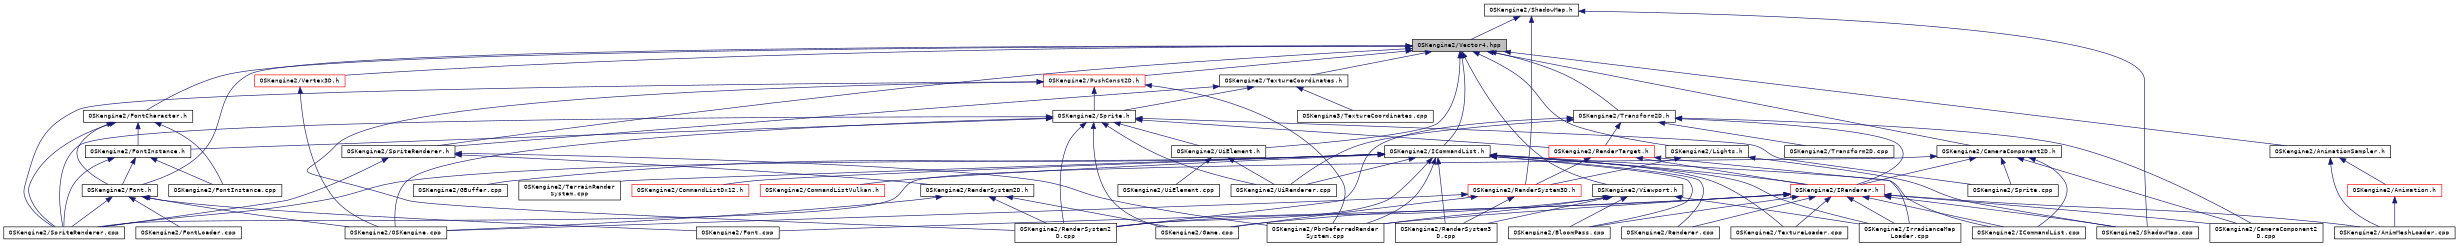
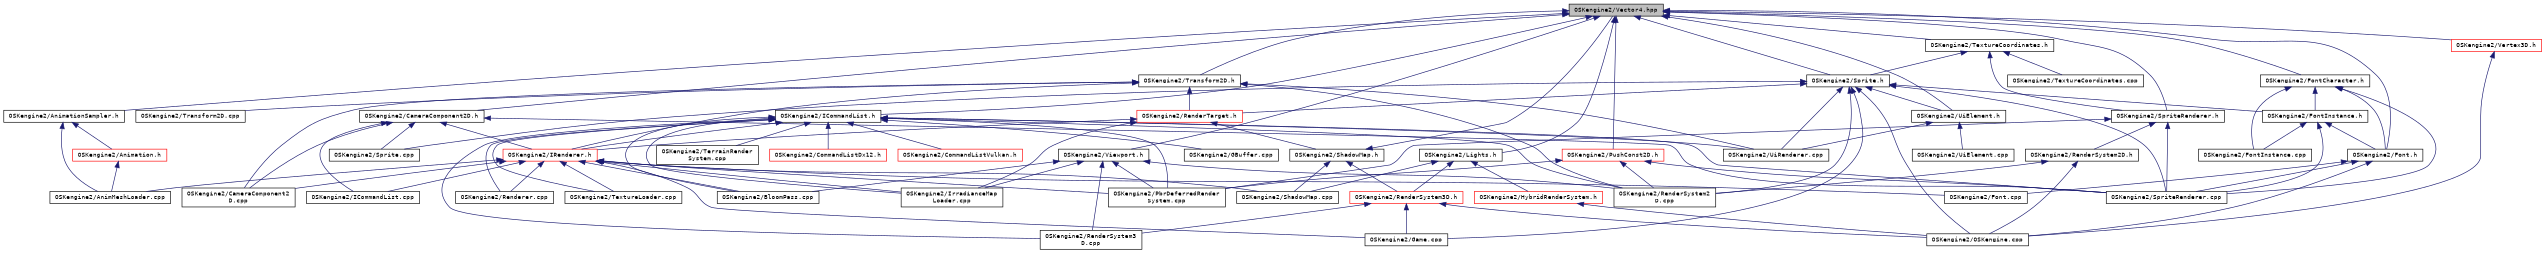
edge "OSKengine2/Sprite.h" -> "OSKengine2/PushConst2D.h": now "OSKengine2/Sprite.h" -> "OSKengine2/Vector4.hpp"
node "OSKengine3/TextureCoordinates.cpp": label "OSKengine3/TextureCoordinates.cpp" -> "OSKengine2/TextureCoordinates.cpp"
edge "OSKengine2/ICommandList.cpp" -> "OSKengine2/ICommandList.h": removed
edge "OSKengine2/RenderSystem3D.h" -> "OSKengine2/RenderTarget.h": now "OSKengine2/ShadowMap.h" -> "OSKengine2/RenderTarget.h"
node "OSKengine2/HybridRenderSystem.h": added
edge "OSKengine2/Game.cpp" -> "OSKengine2/RenderSystem2D.h": removed
node "OSKengine2/FontLoader.cpp": removed
